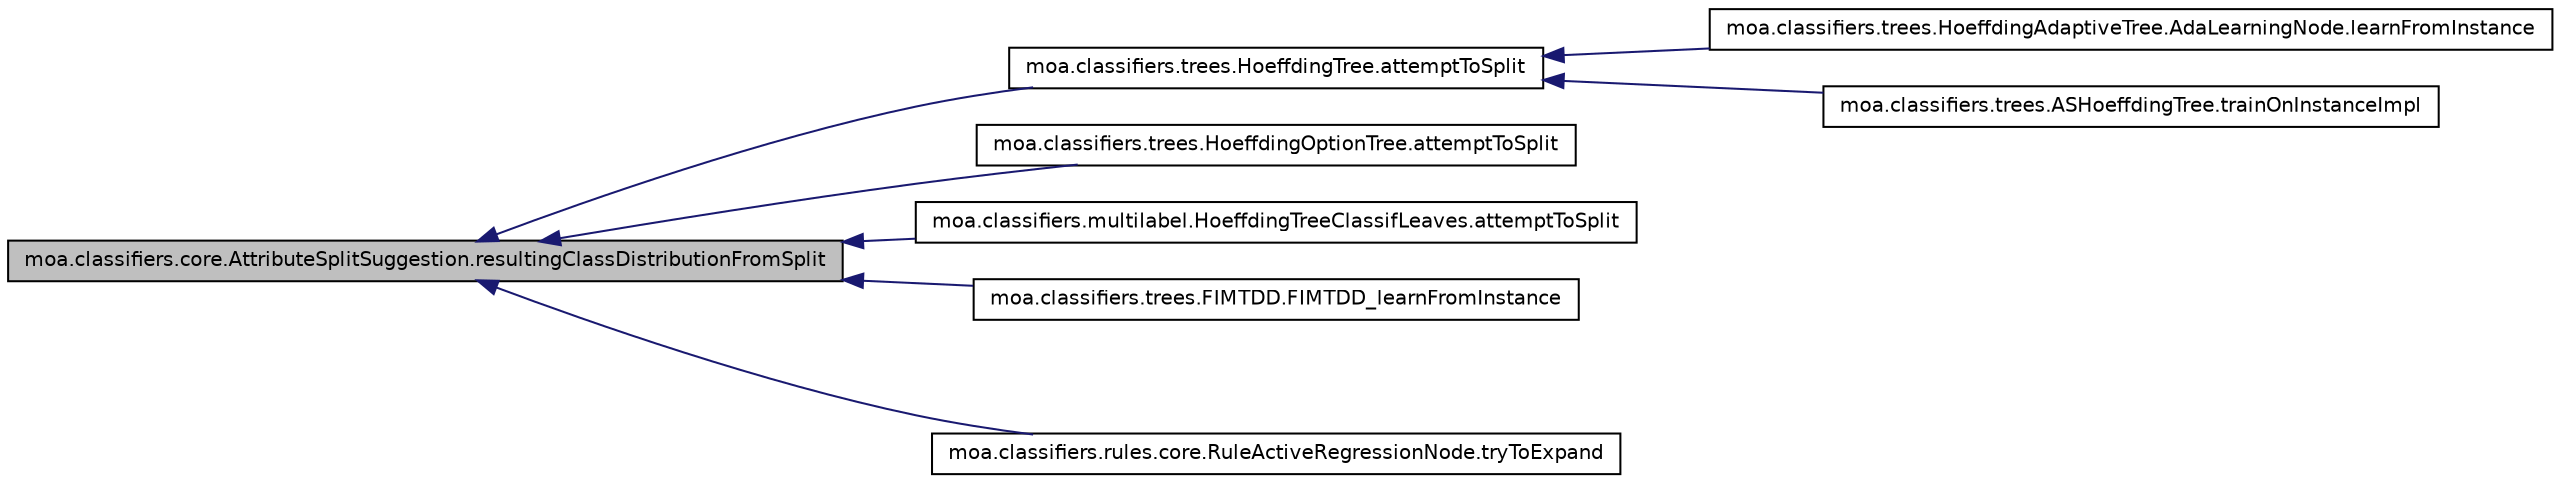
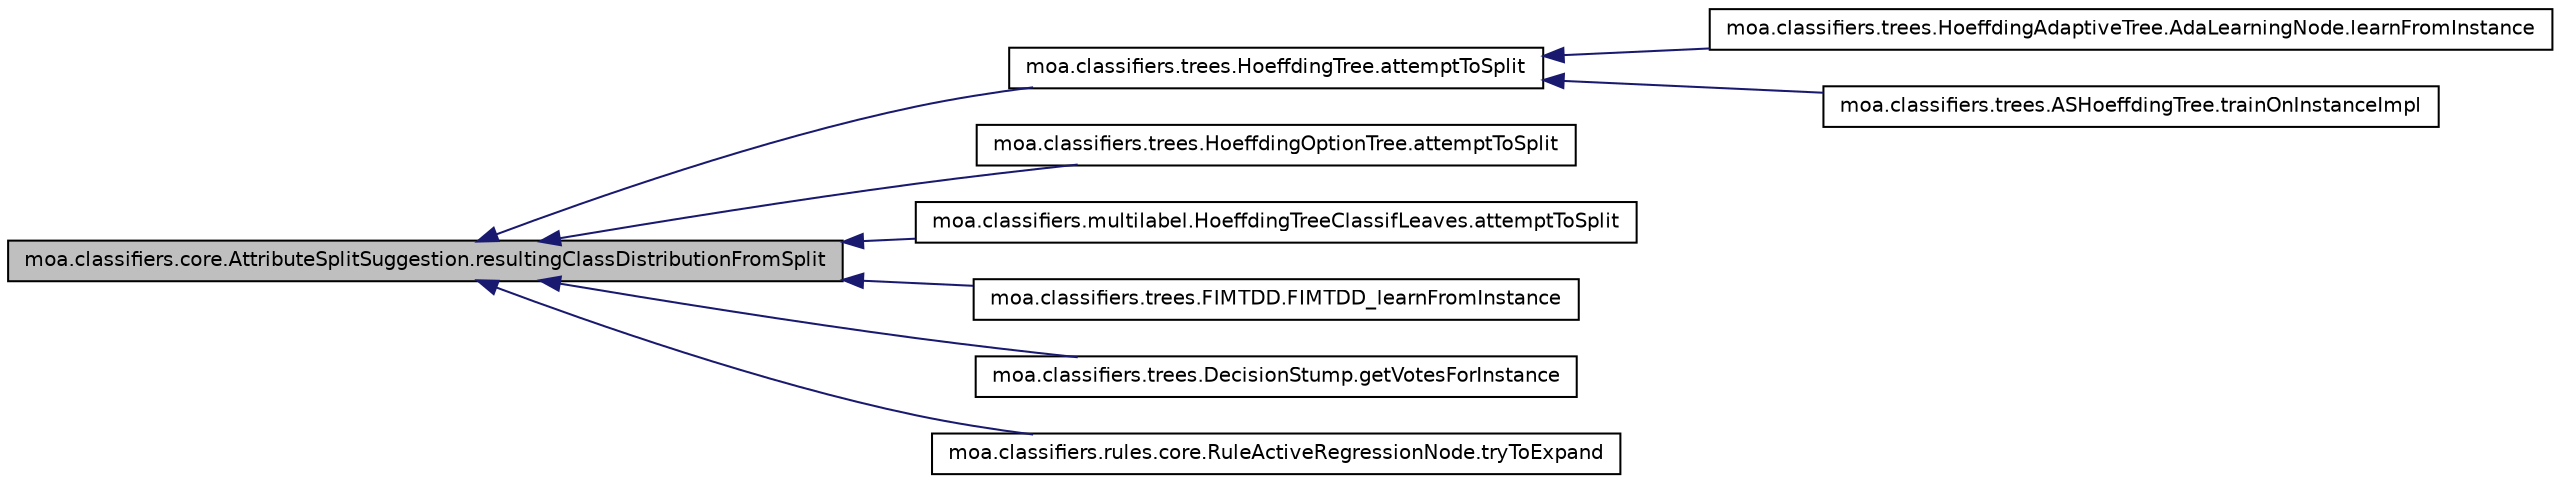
node "moa.classifiers.trees.DecisionStump.getVotesForInstance": added
